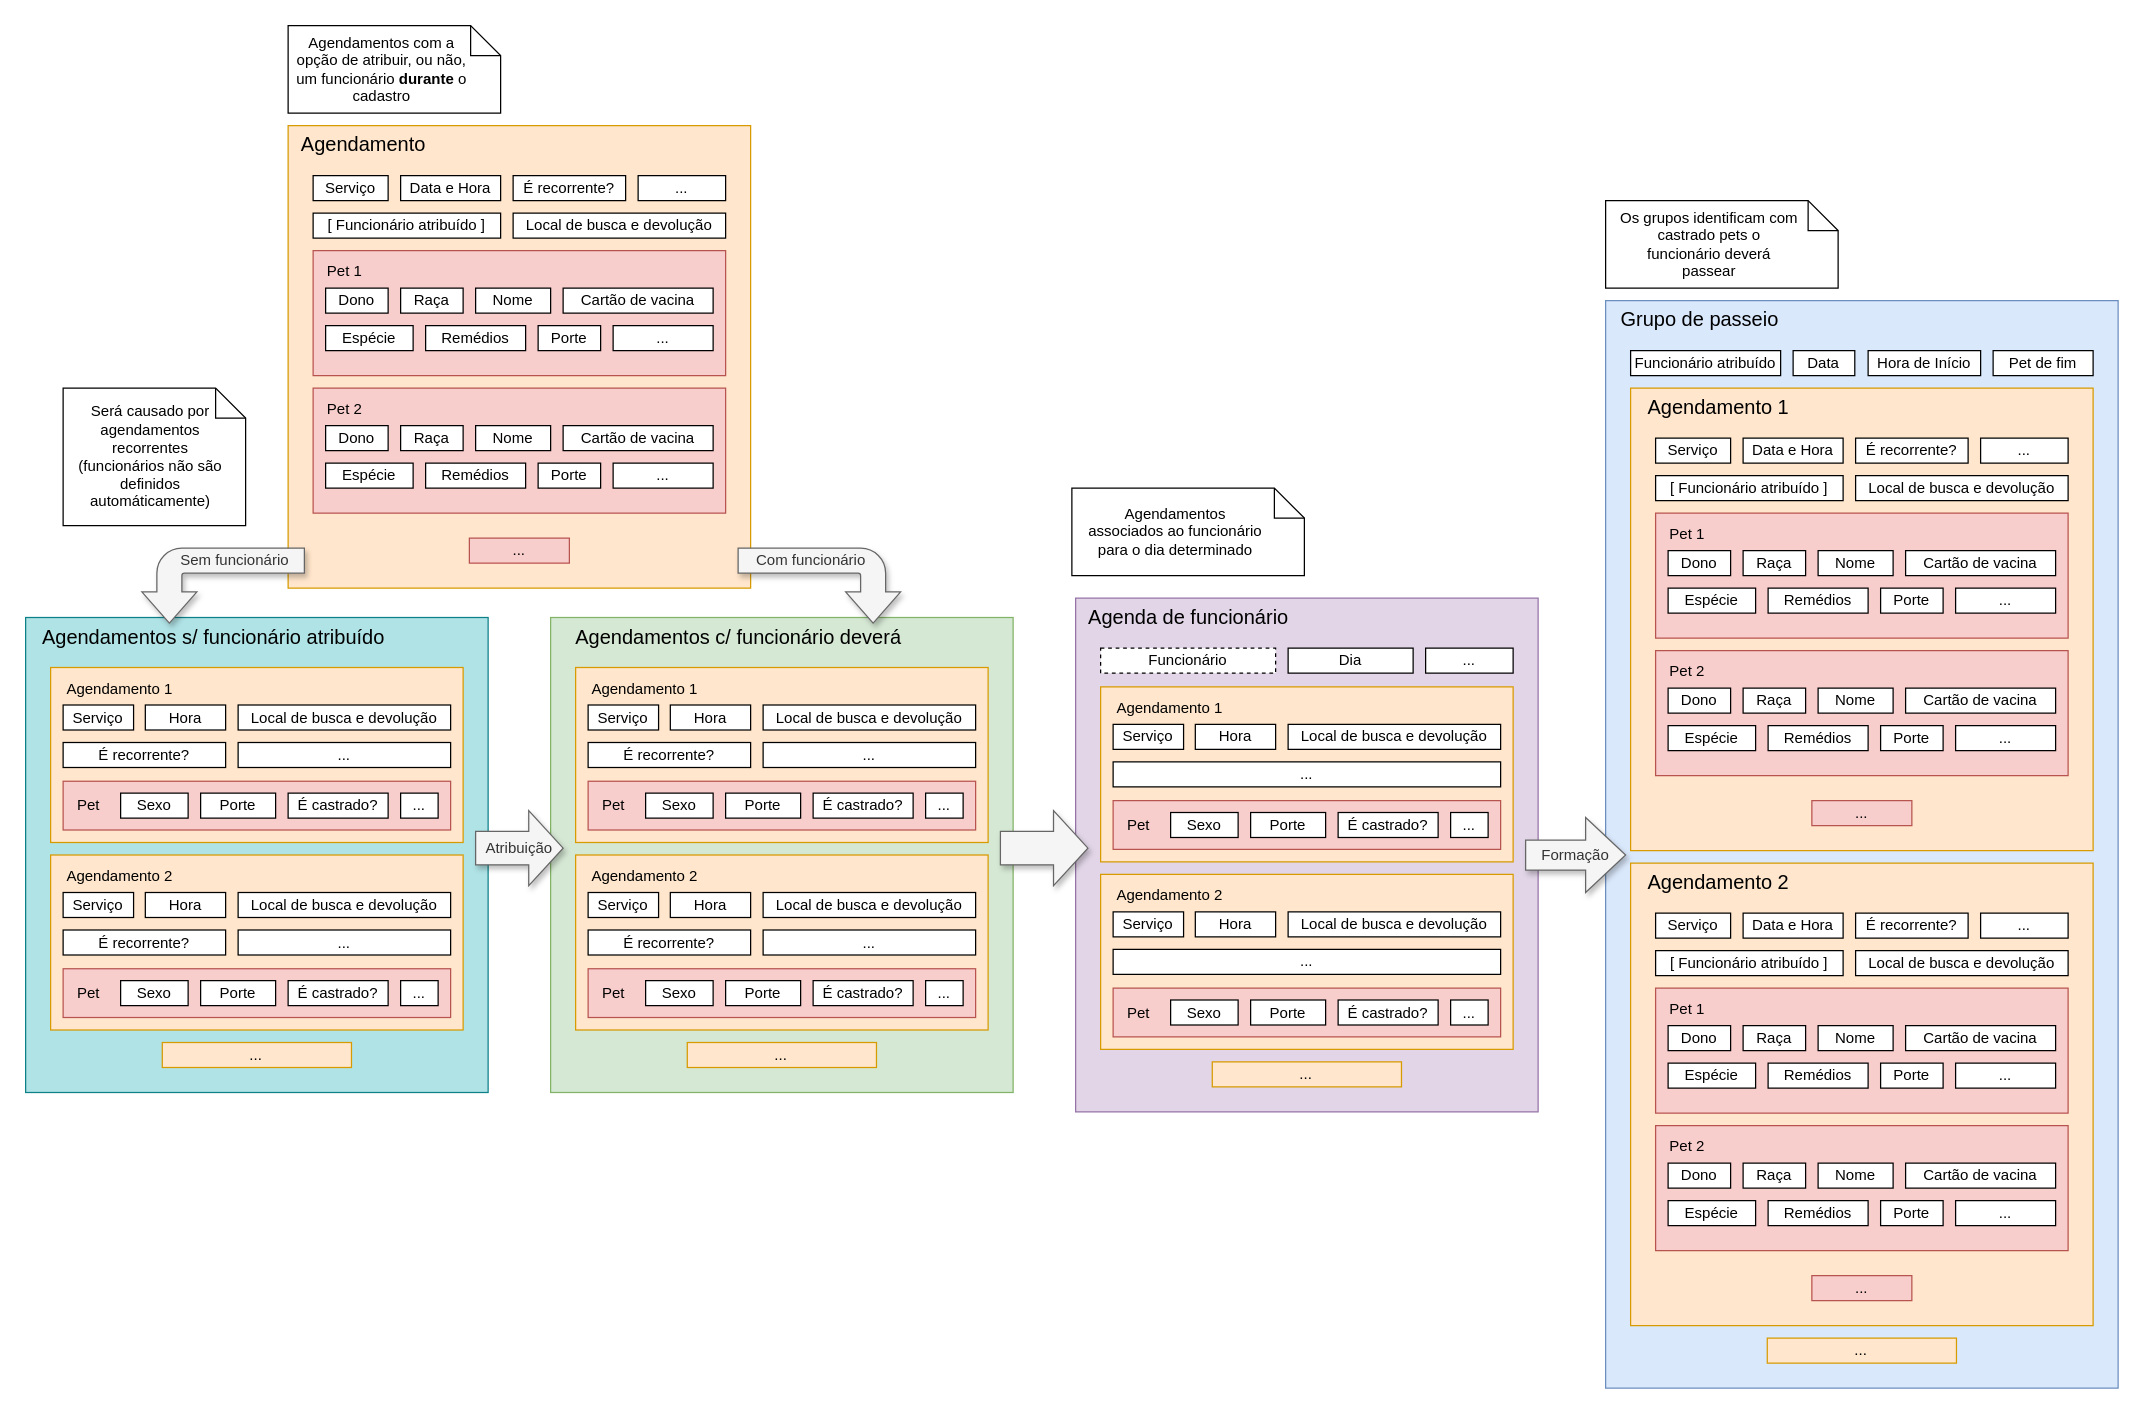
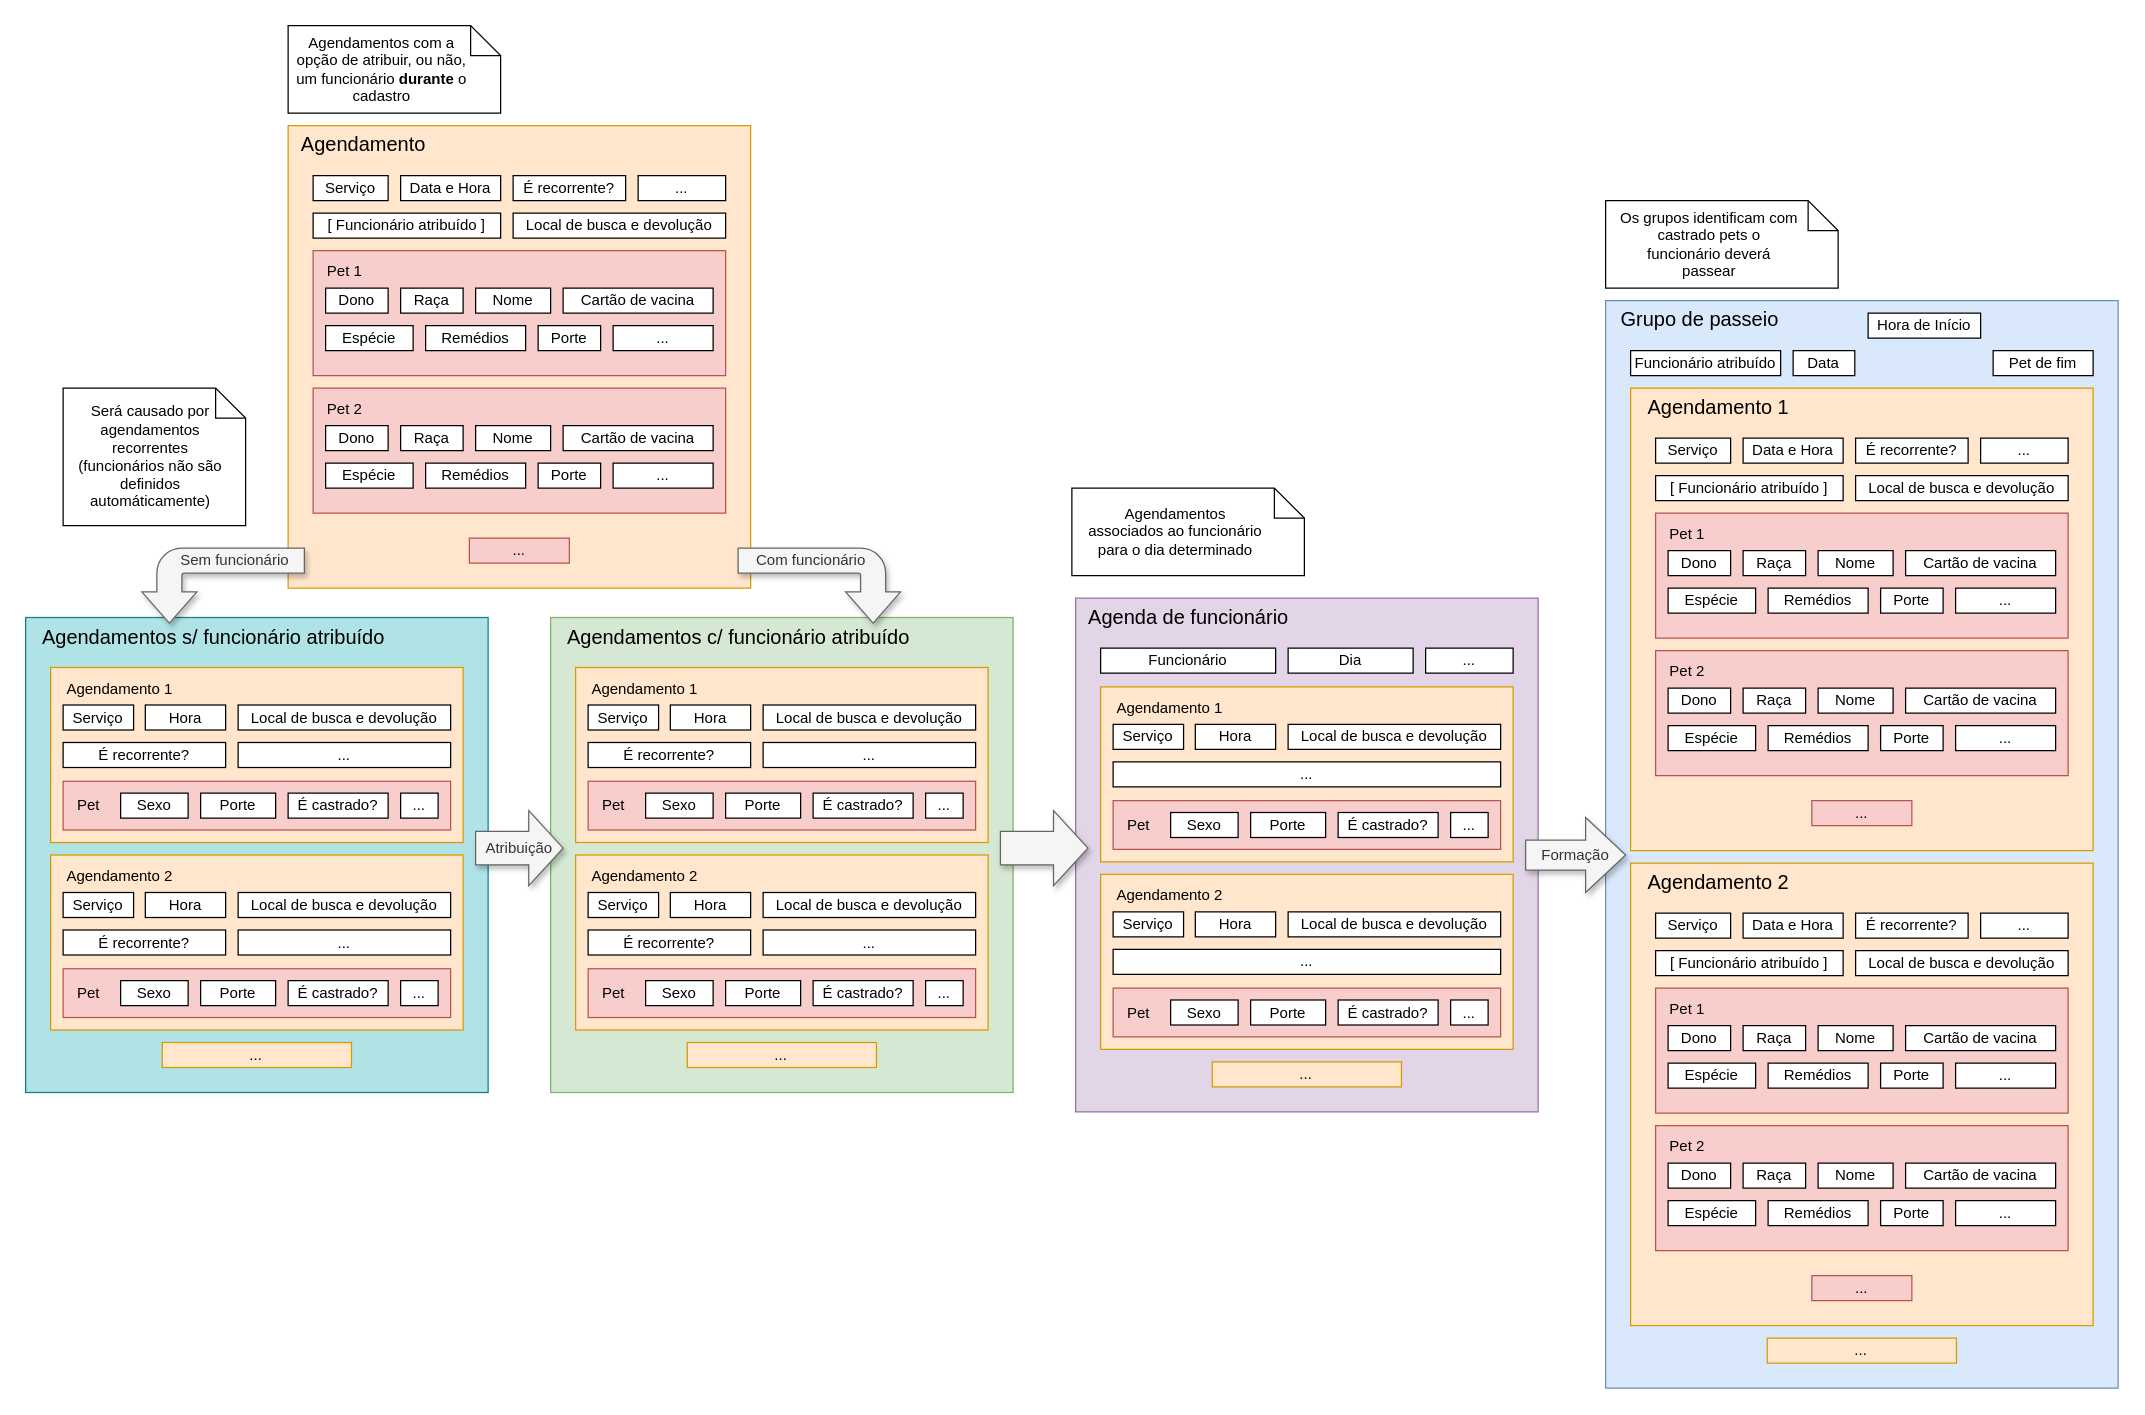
node "Hora de Início": moved (1924, 363) -> (1924, 326)
node "Agendamentos c/ funcionário deverá": label "Agendamentos c/ funcionário deverá" -> "Agendamentos c/ funcionário atribuído"
node "Funcionário": style dashed -> solid
